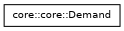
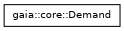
node "core::core::Demand": label "core::core::Demand" -> "gaia::core::Demand"
